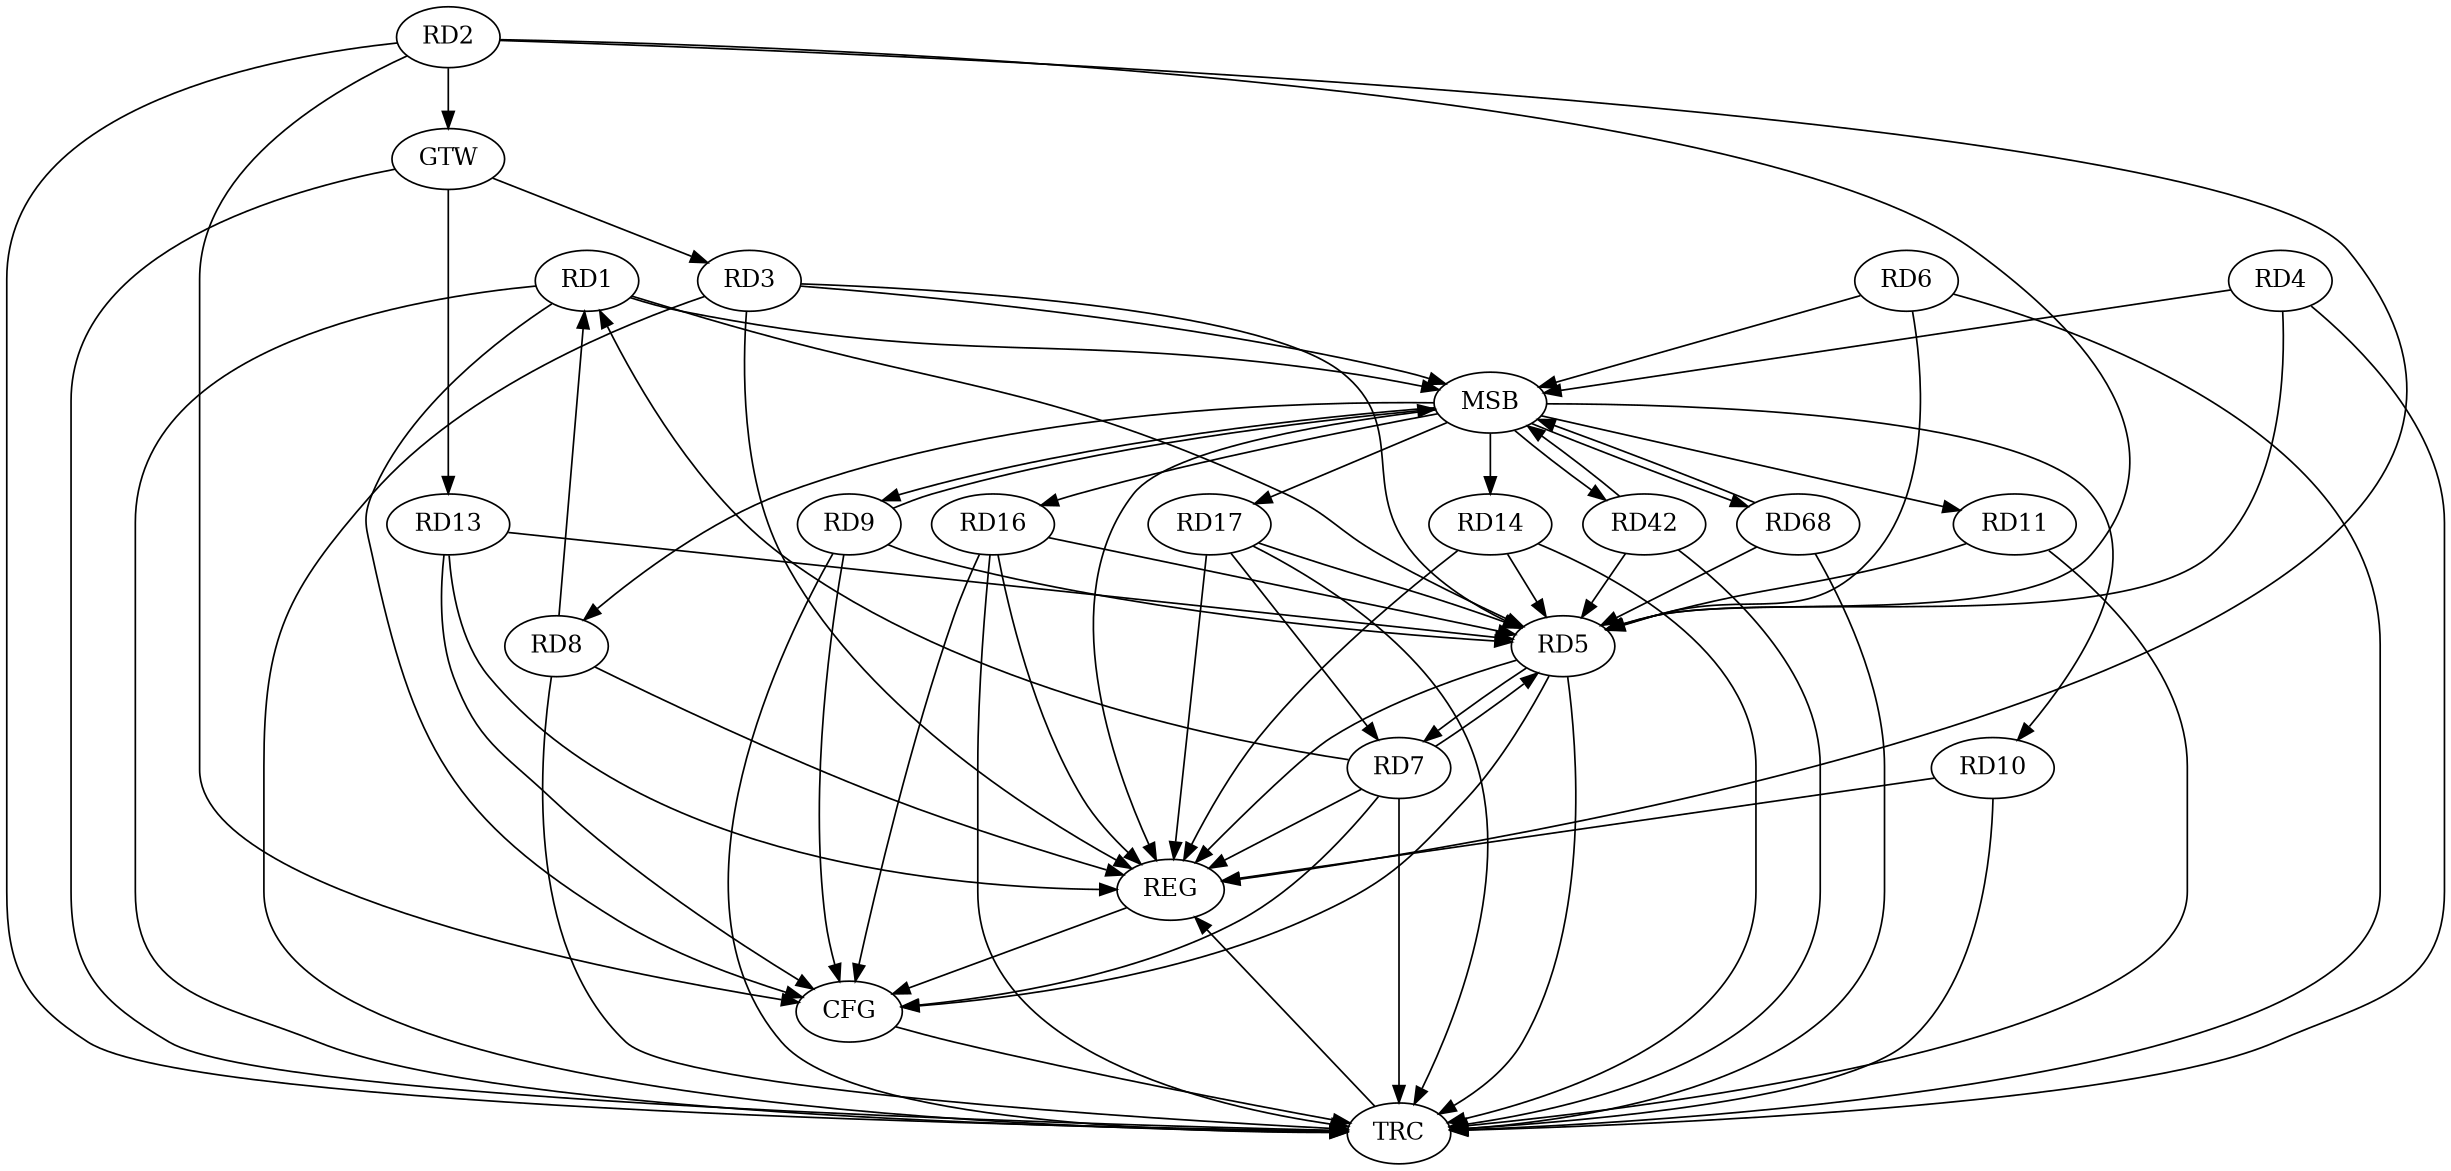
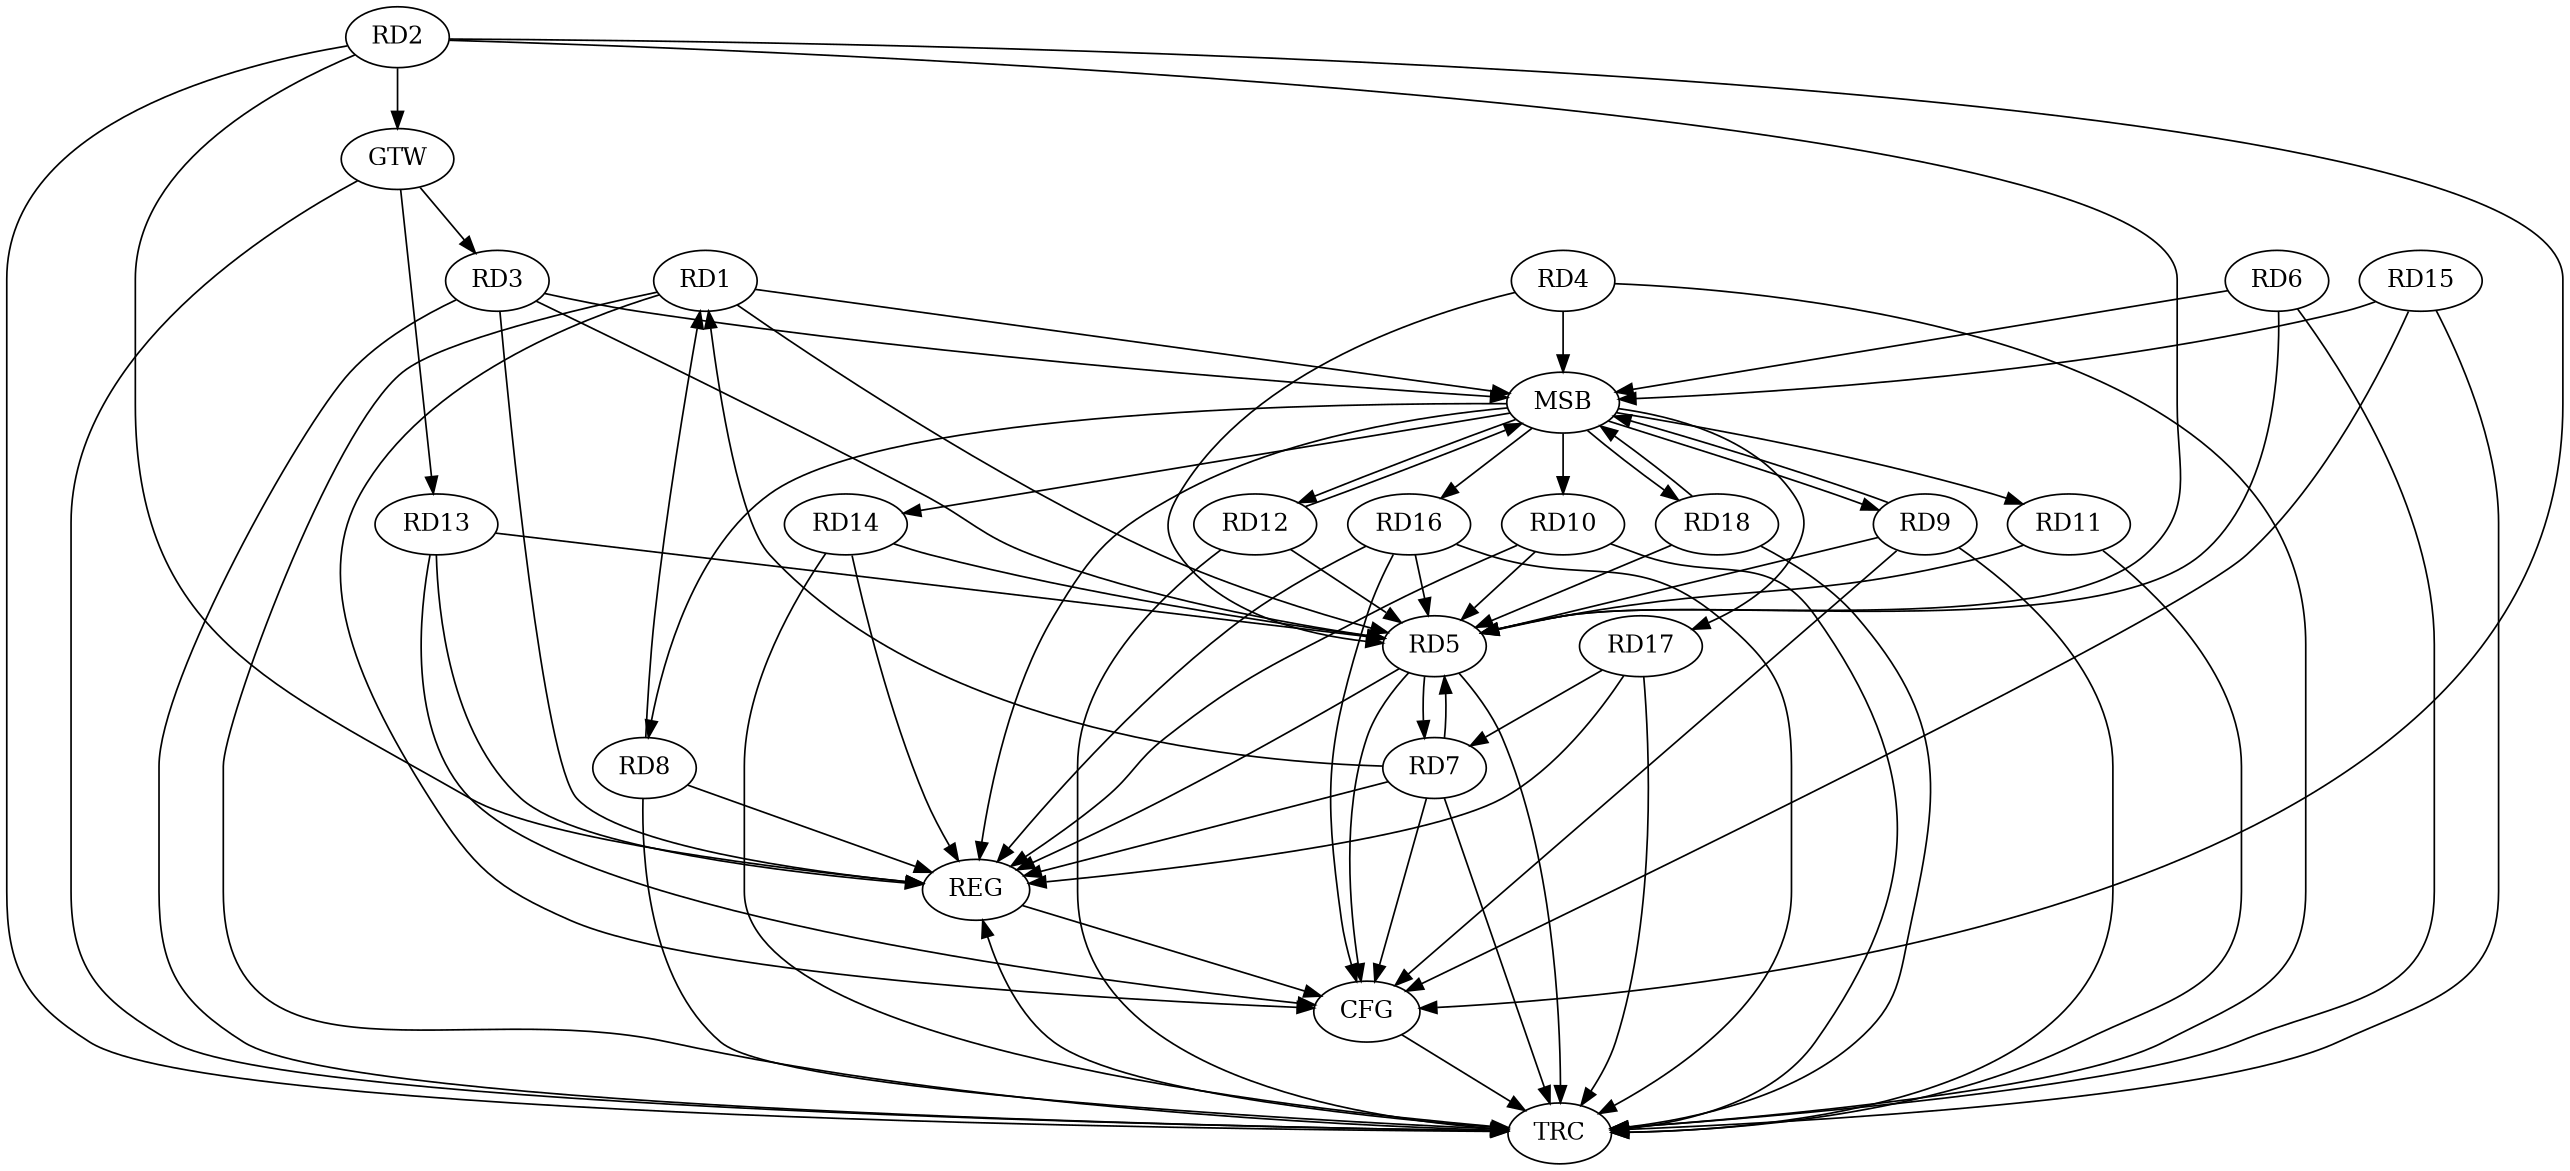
node "RD15": added
node "RD42": label "RD42" -> "RD12"
node "RD68": label "RD68" -> "RD18"
edge "RD17" -> "RD5": now "RD10" -> "RD5"
